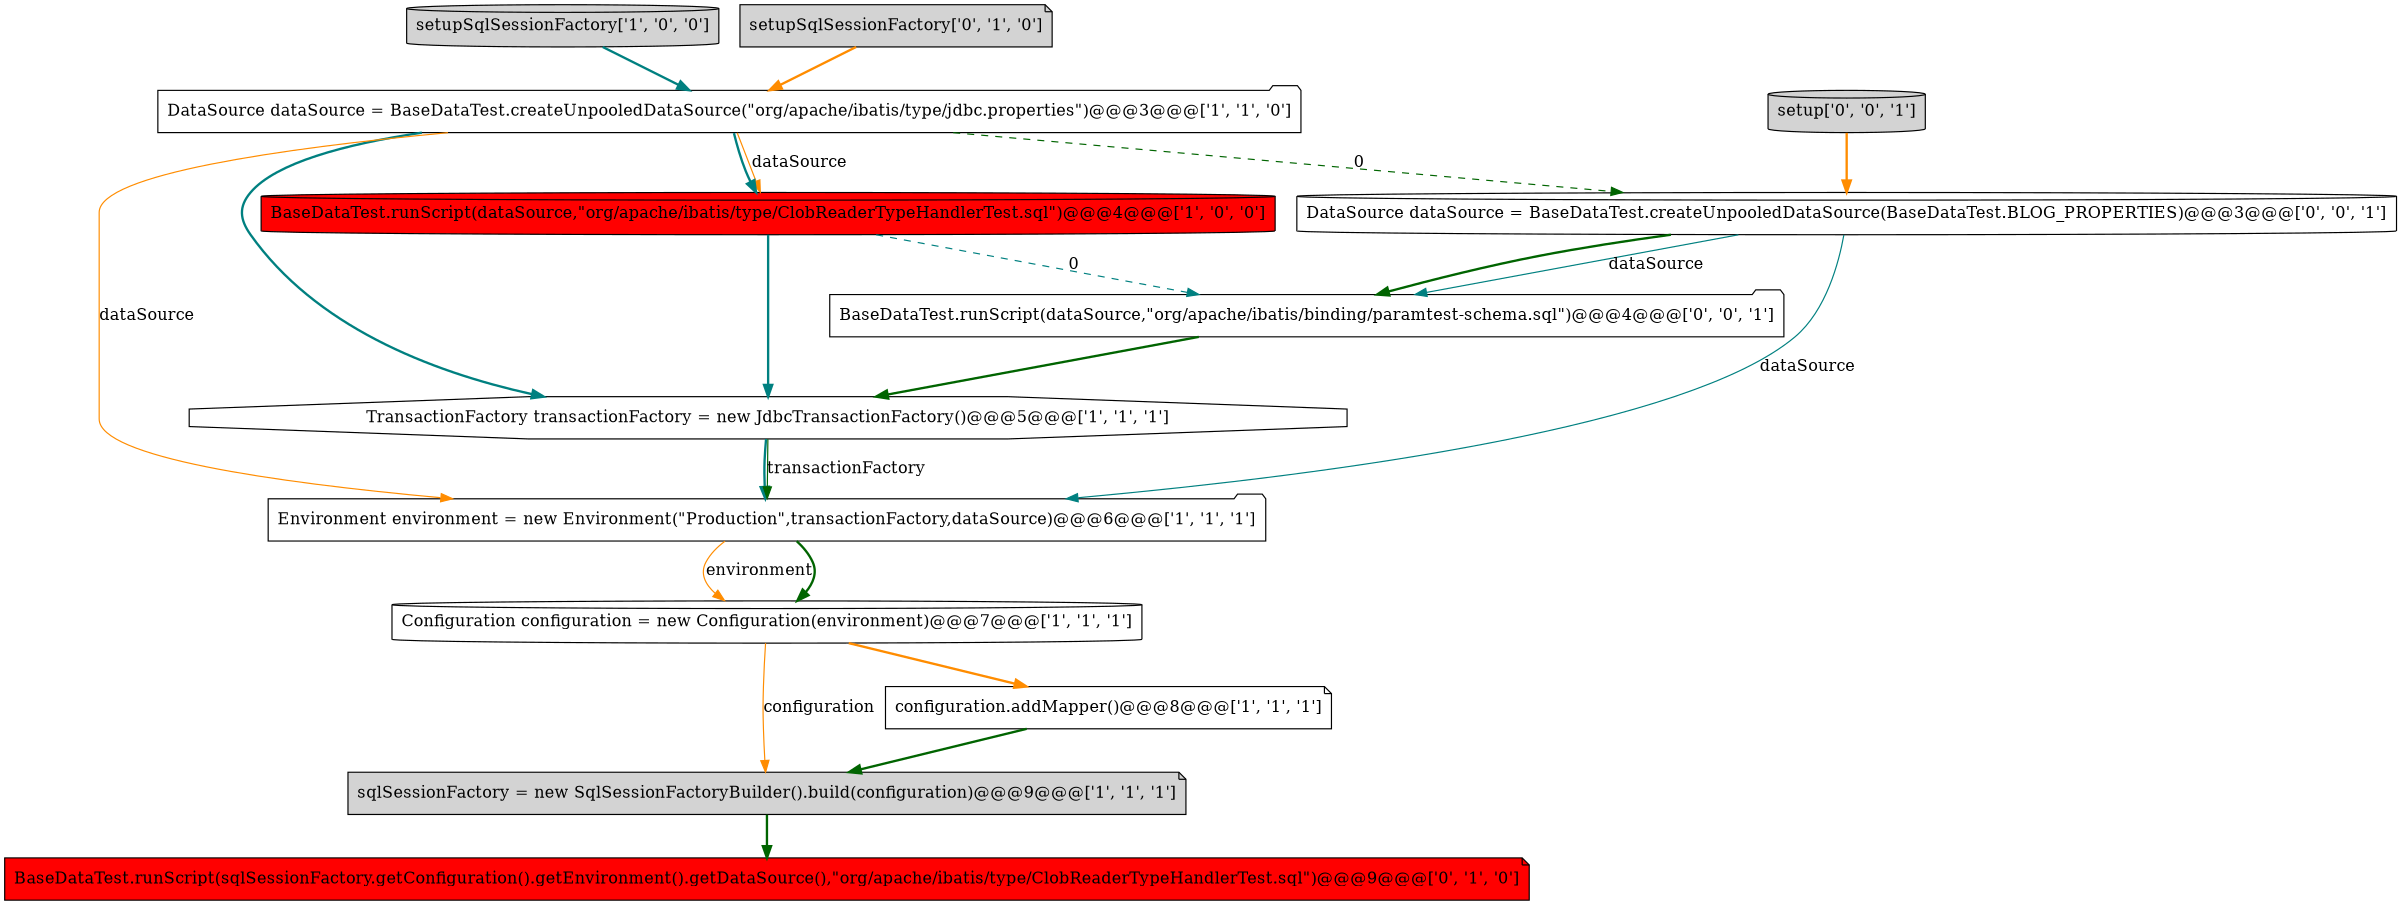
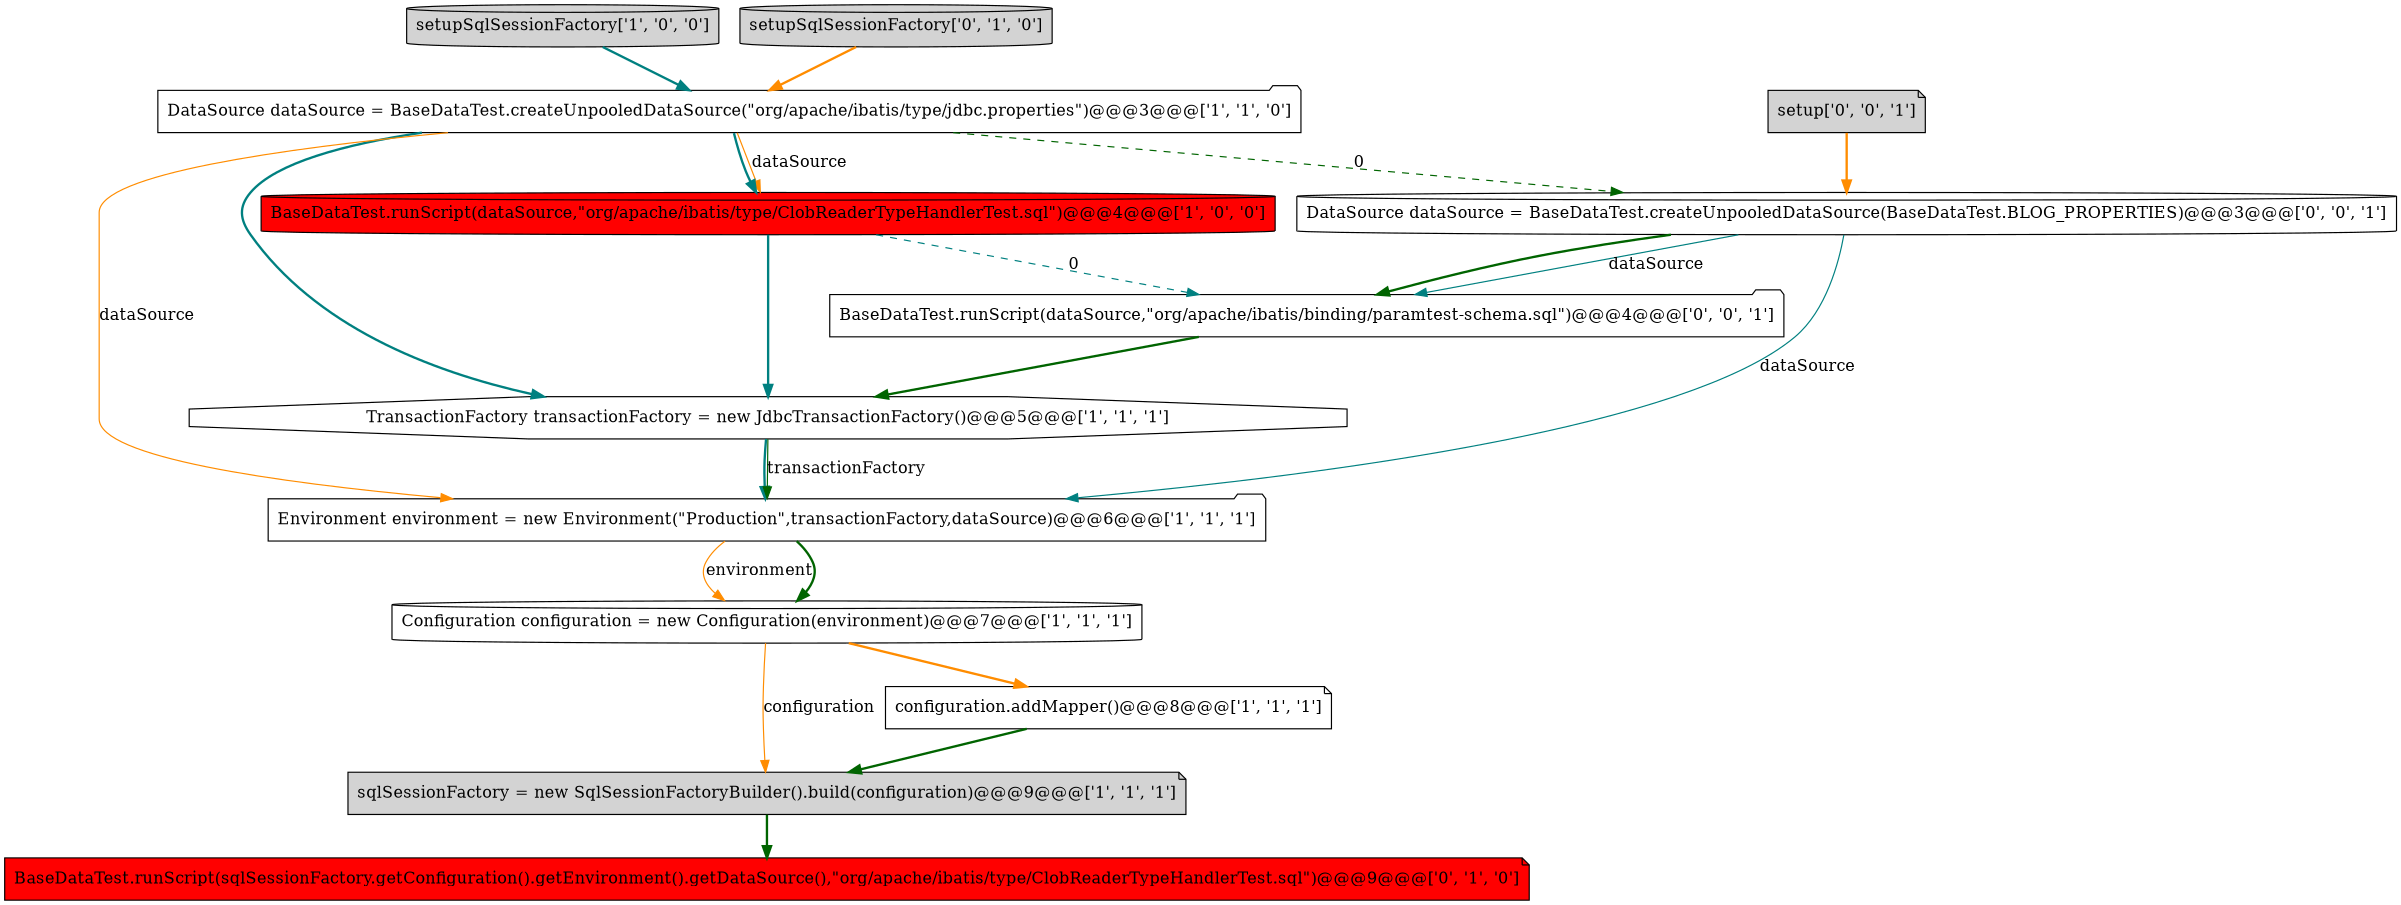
node "setupSqlSessionFactory['0', '1', '0']": shape note -> cylinder
node "setup['0', '0', '1']": shape cylinder -> note
